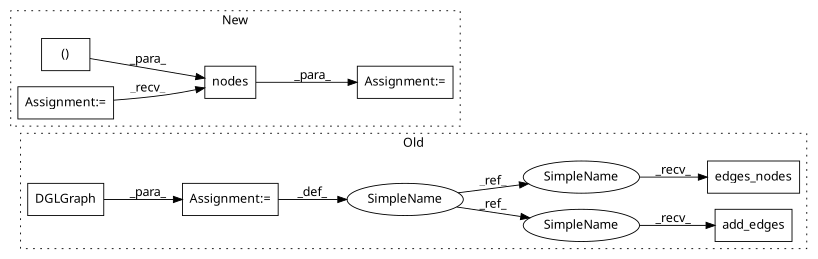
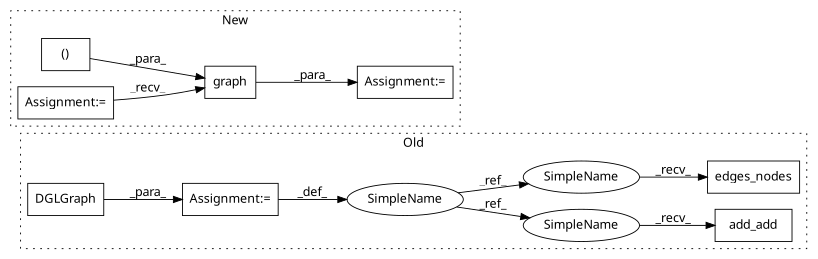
node "nodes": label "nodes" -> "graph"
node "add_edges": label "add_edges" -> "add_add"
